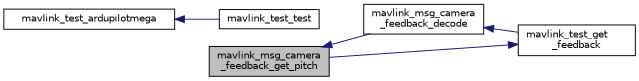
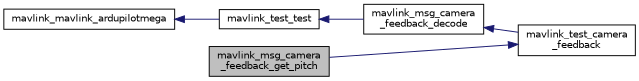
node "mavlink_test_ardupilotmega": label "mavlink_test_ardupilotmega" -> "mavlink_mavlink_ardupilotmega"
edge "mavlink_msg_camera _feedback_decode" -> "mavlink_msg_camera _feedback_get_pitch": now "mavlink_msg_camera _feedback_decode" -> "mavlink_test_test"
node "mavlink_test_get _feedback": label "mavlink_test_get _feedback" -> "mavlink_test_camera _feedback"
